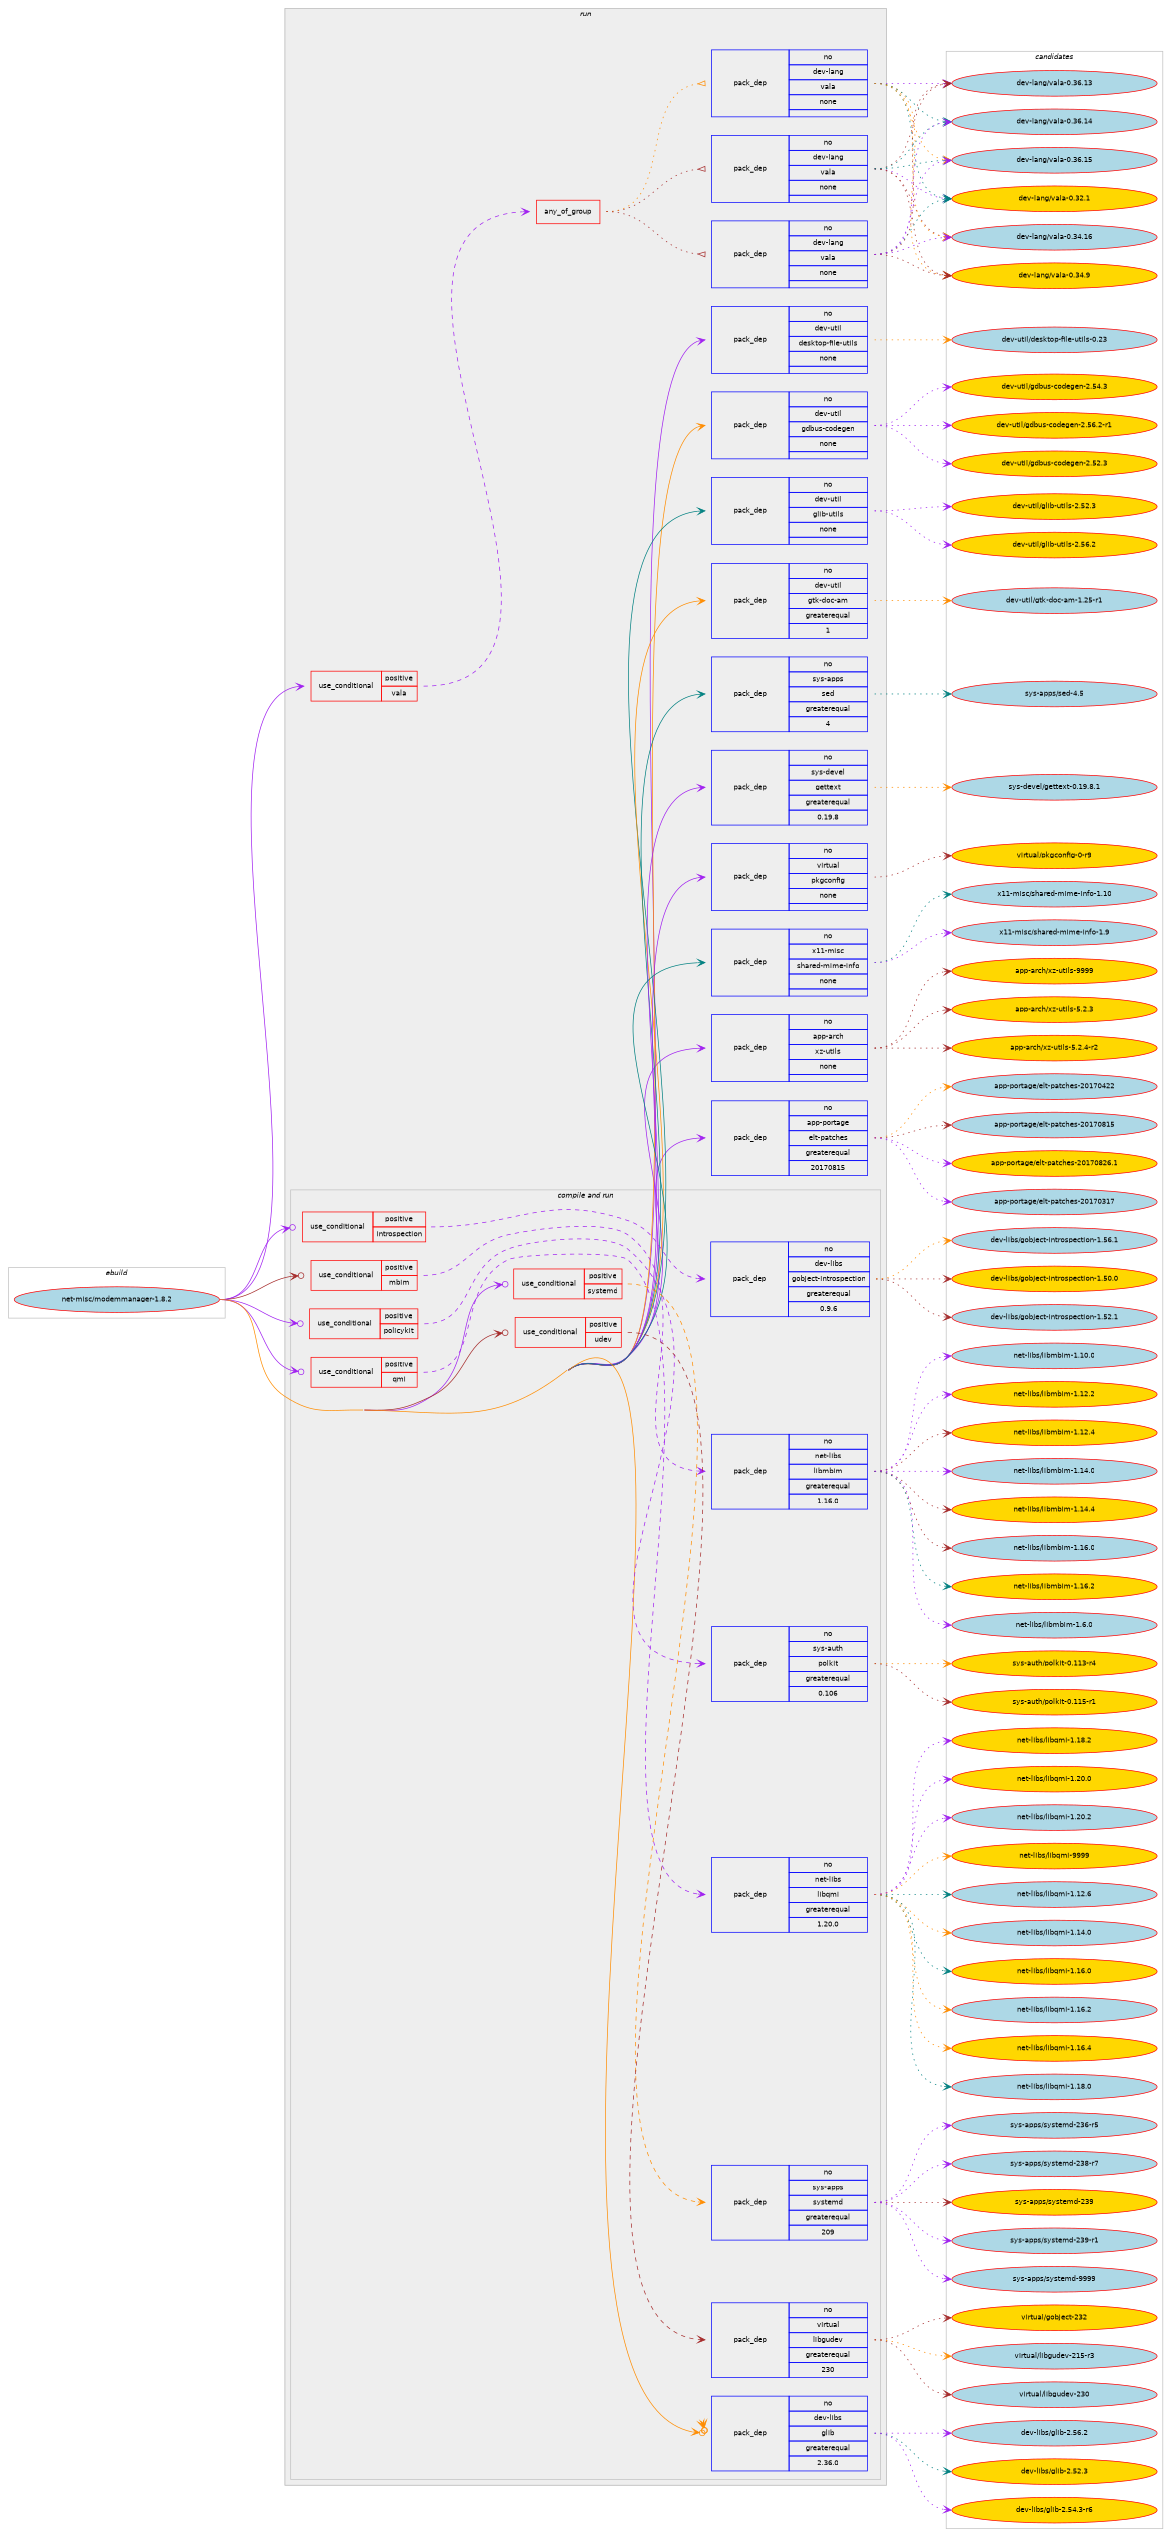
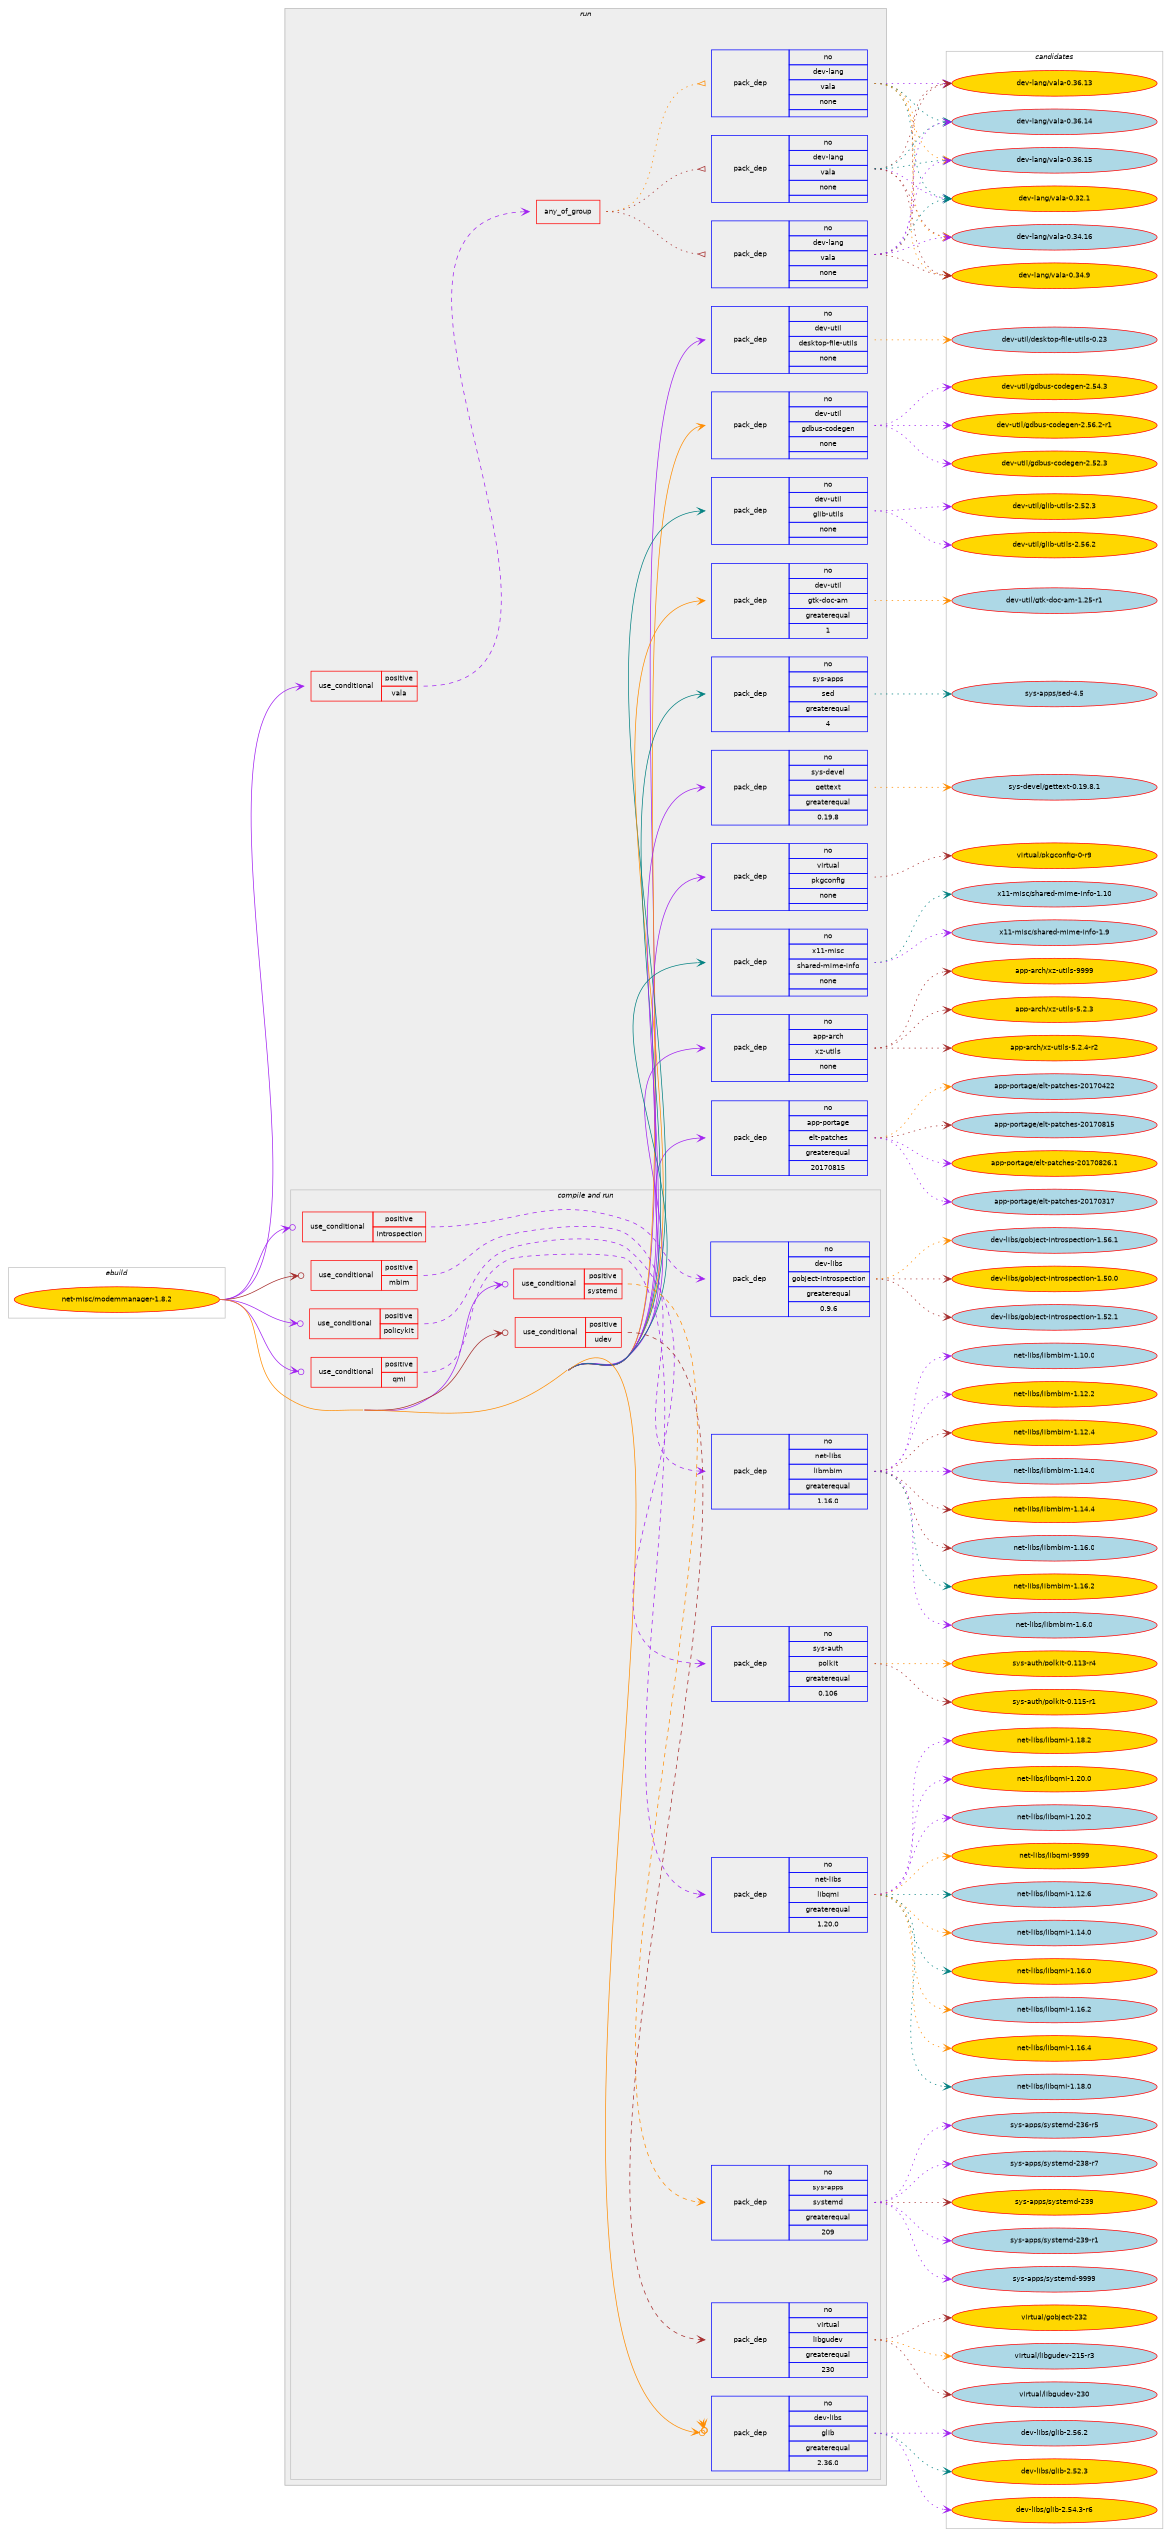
node "dev-lang/vala-0.36.13": fillcolor lightblue -> gold
node "net-misc/modemmanager-1.8.2": fillcolor lightblue -> gold
